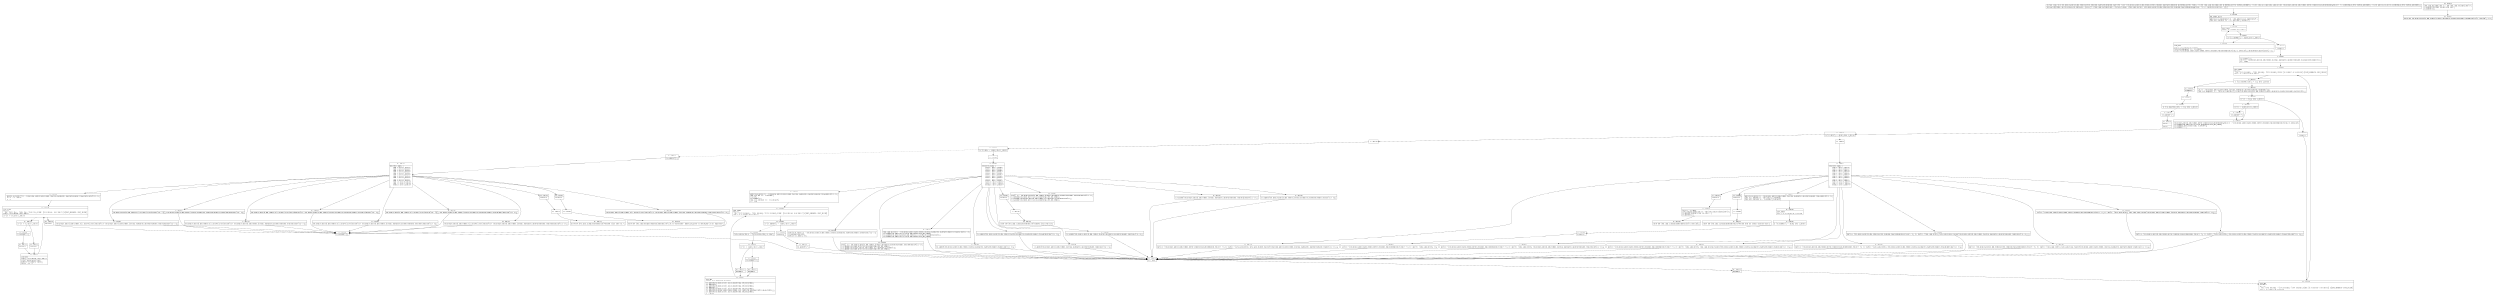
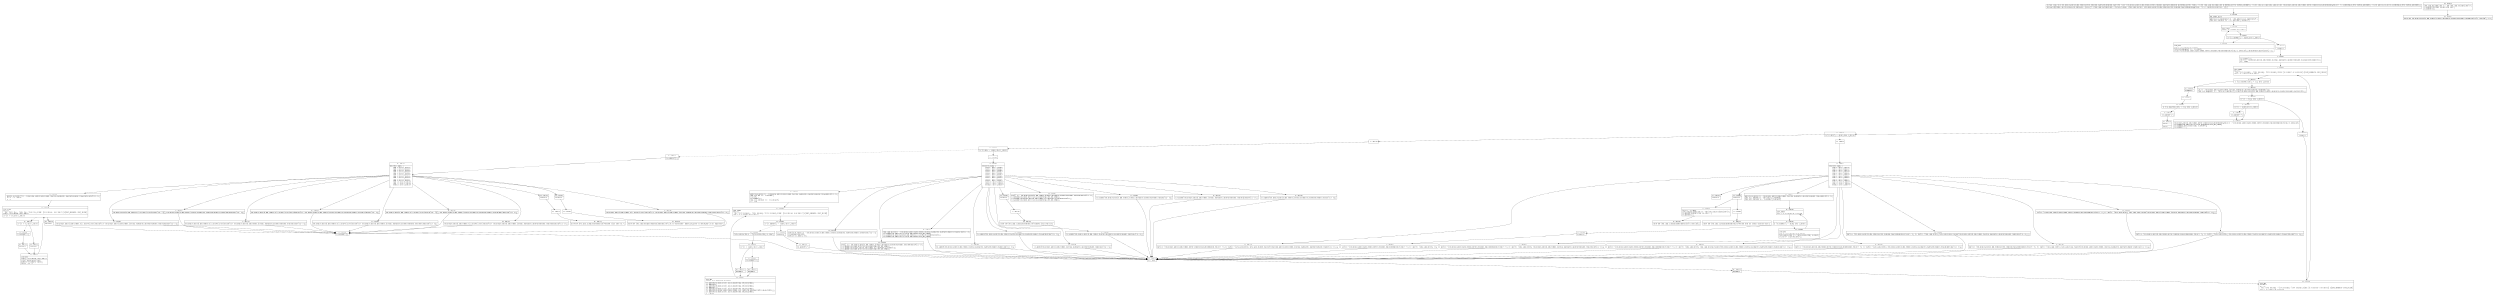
node "75: 0x02a9": added
edge "91: 0x0074" -> "15: 0x0074": now "92: 0x008f" -> "15: 0x0074"
node "22: 0x00ae": added
